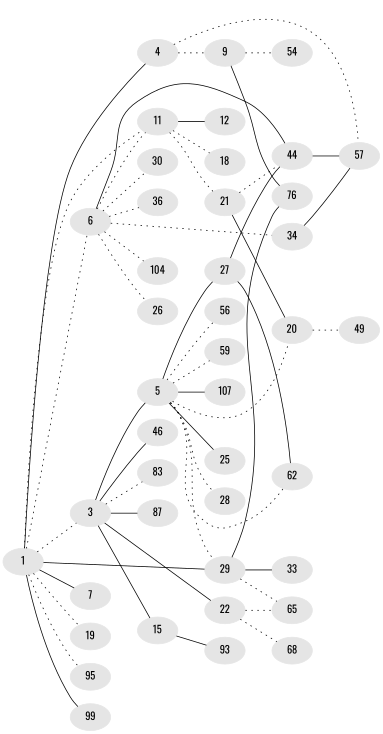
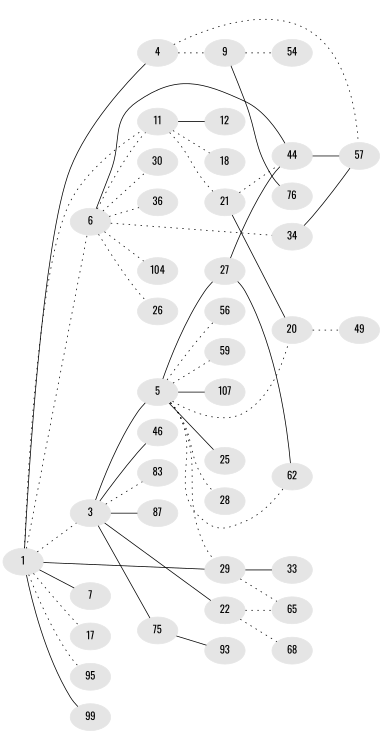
edge "76" -- "29": removed
node "15": label "15" -> "75"
node "19": label "19" -> "17"
